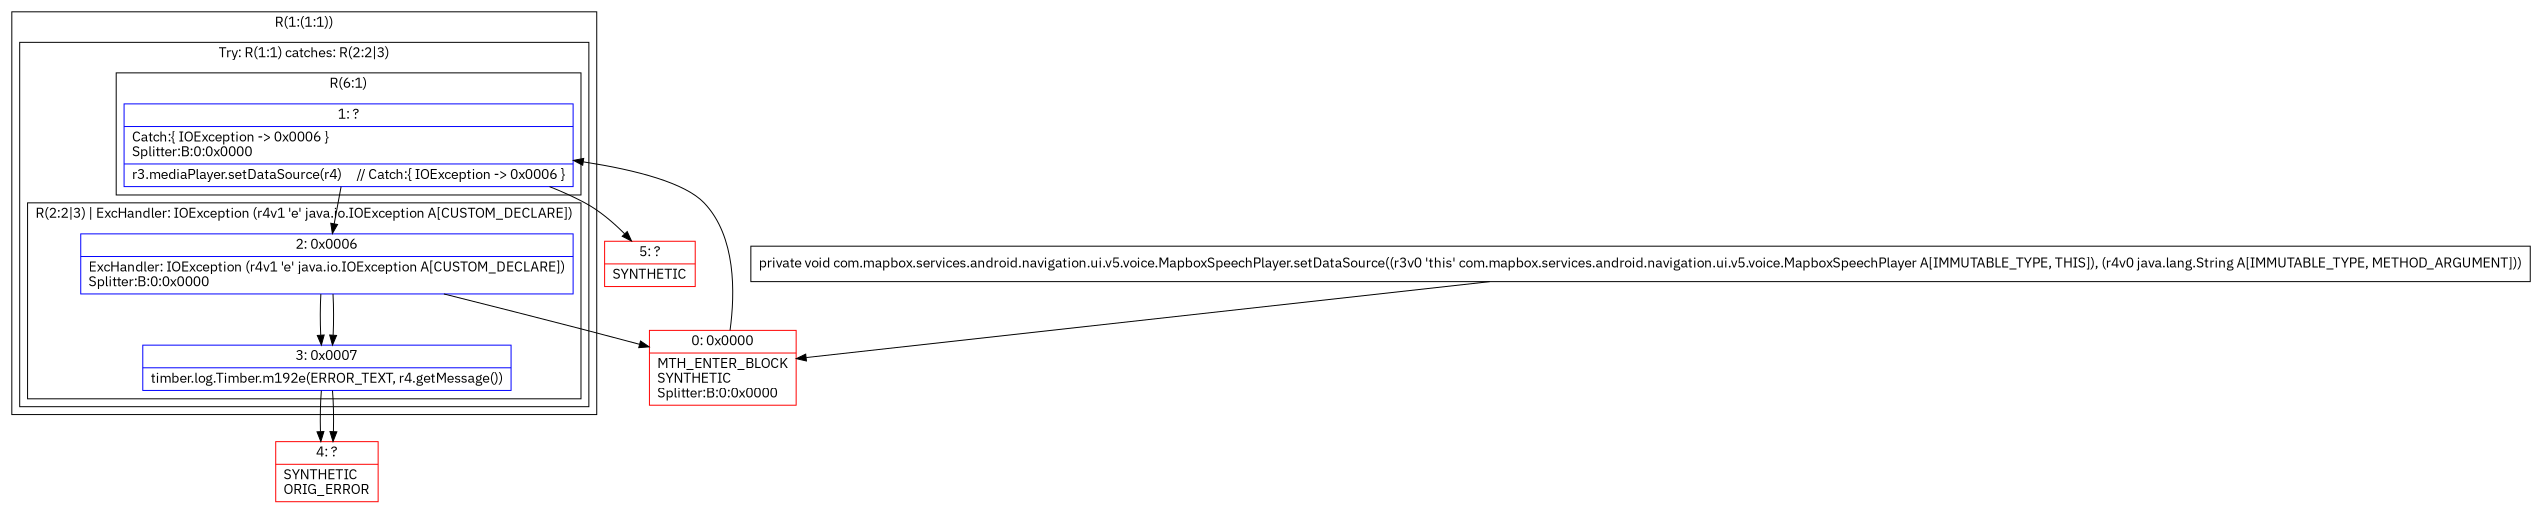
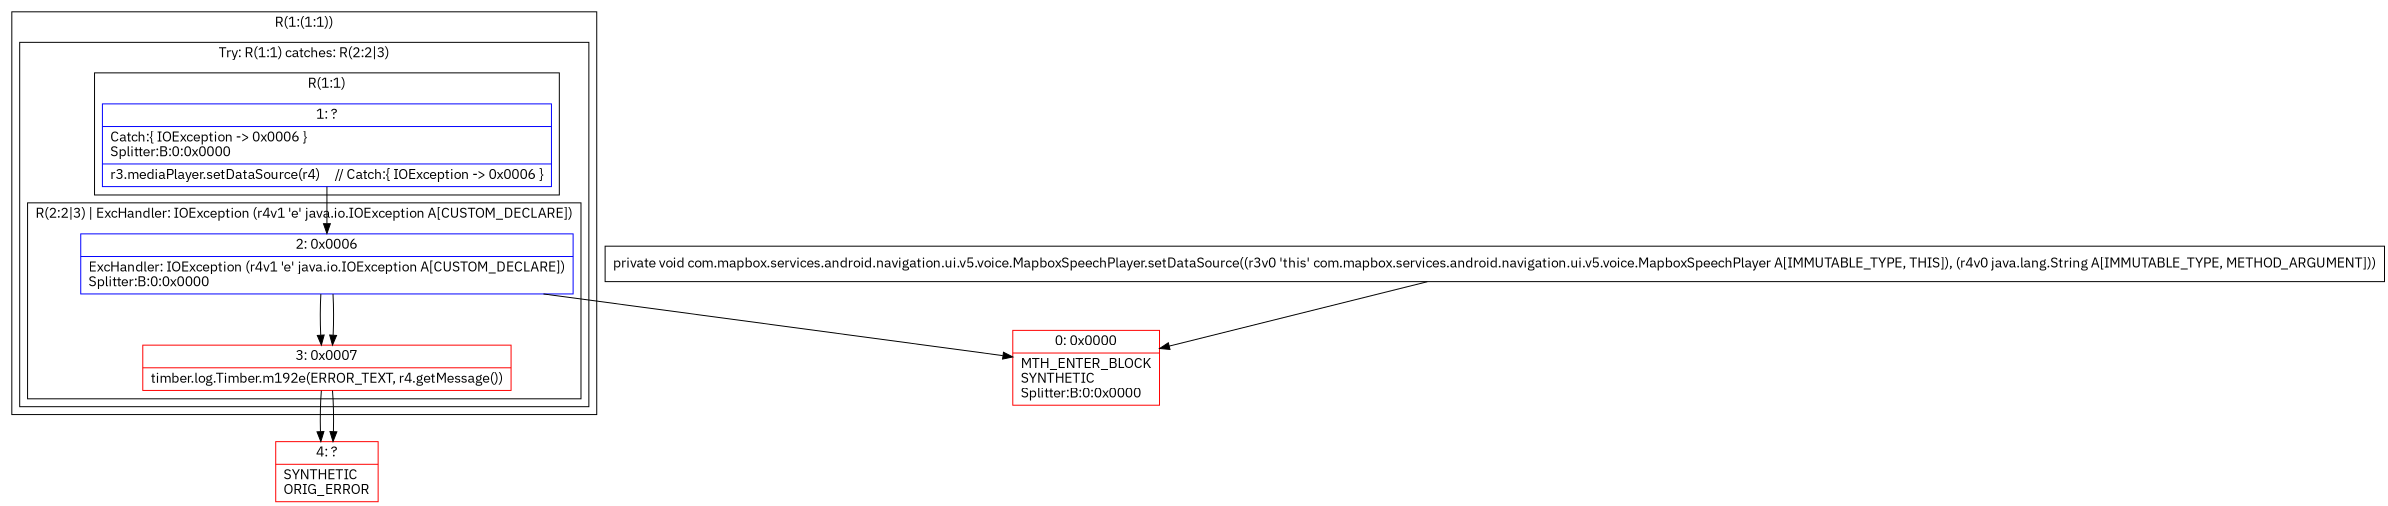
cluster "R(6:1)": label "R(6:1)" -> "R(1:1)"
edge "0: 0x0000" -> "1: ?": removed
node "5: ?": removed
node "3: 0x0007": color blue -> red
